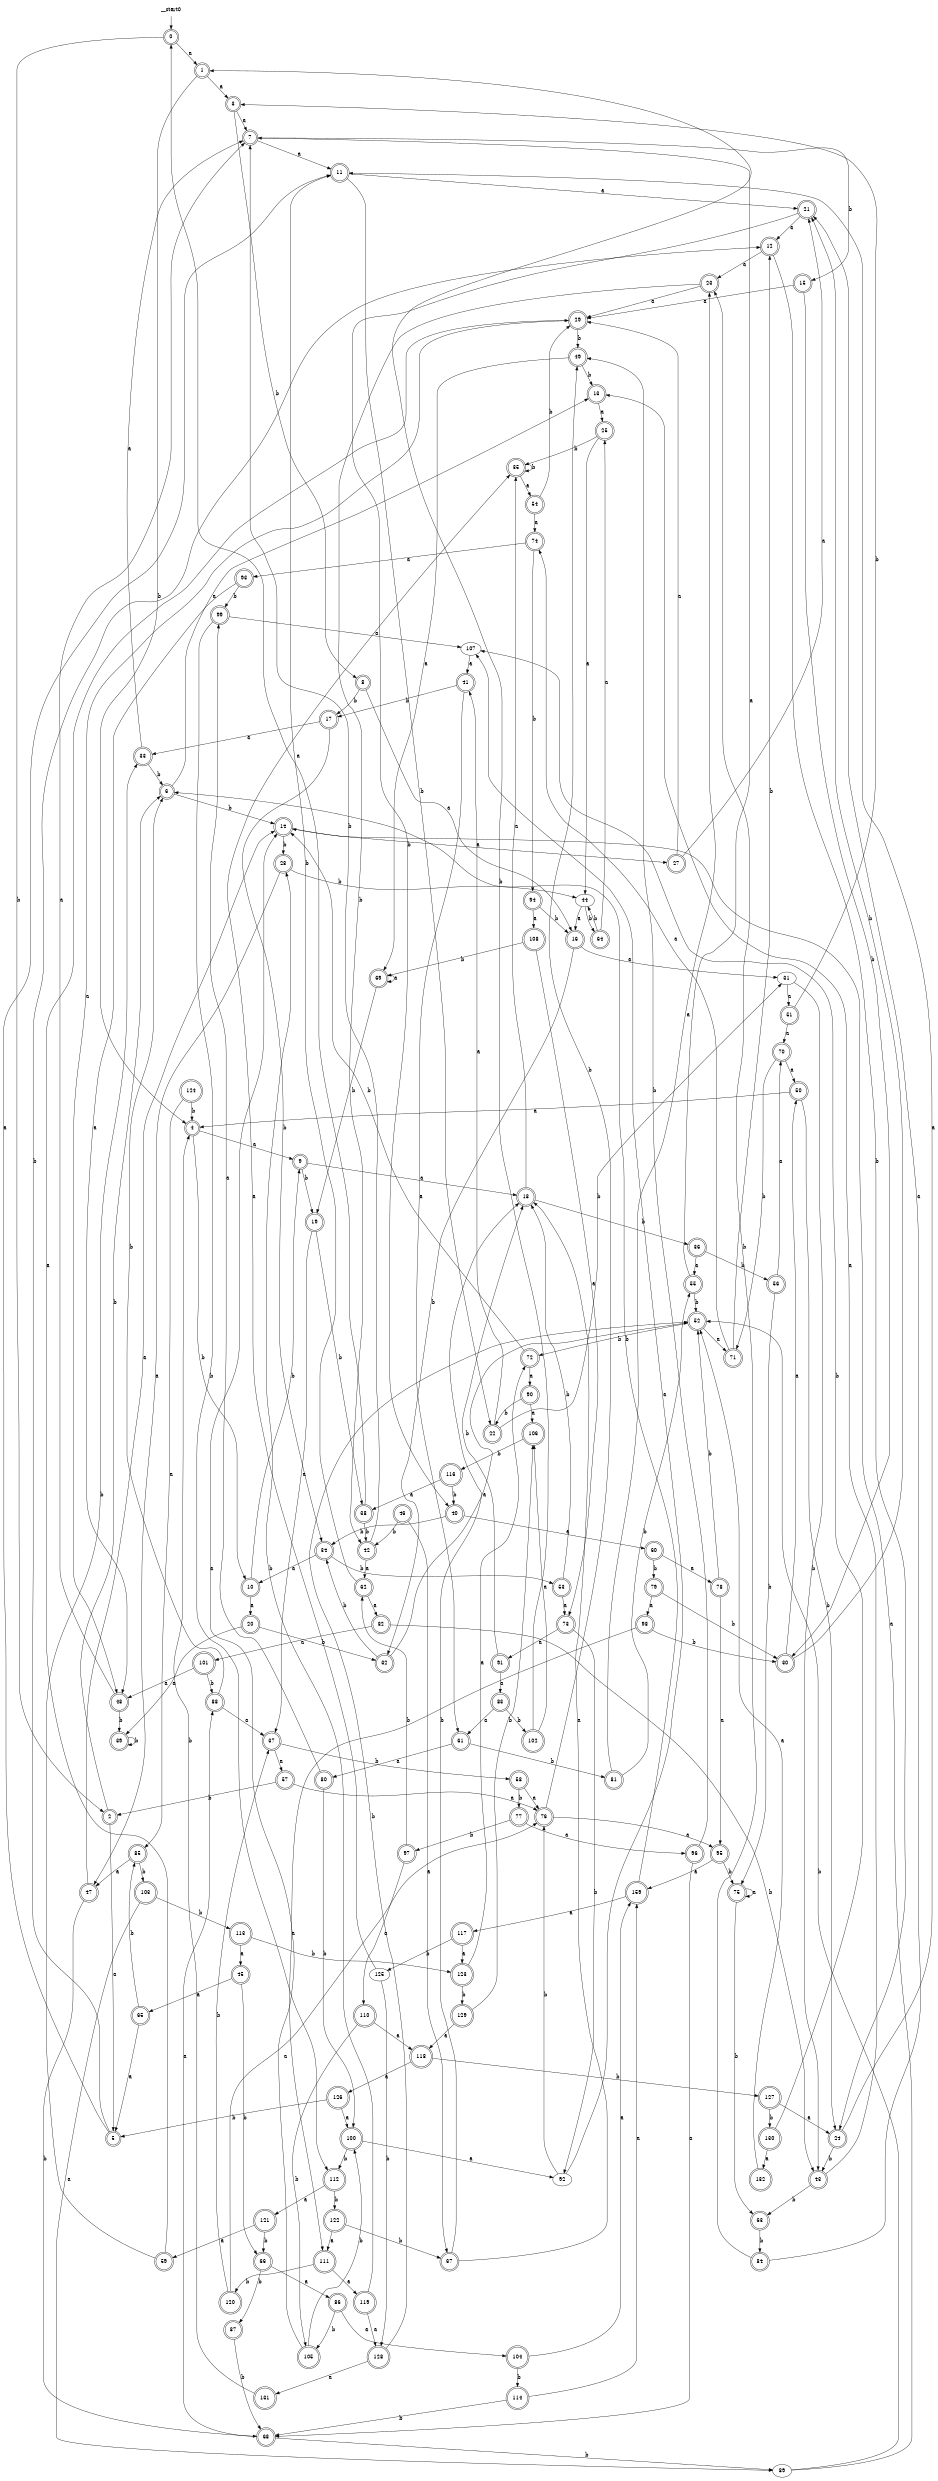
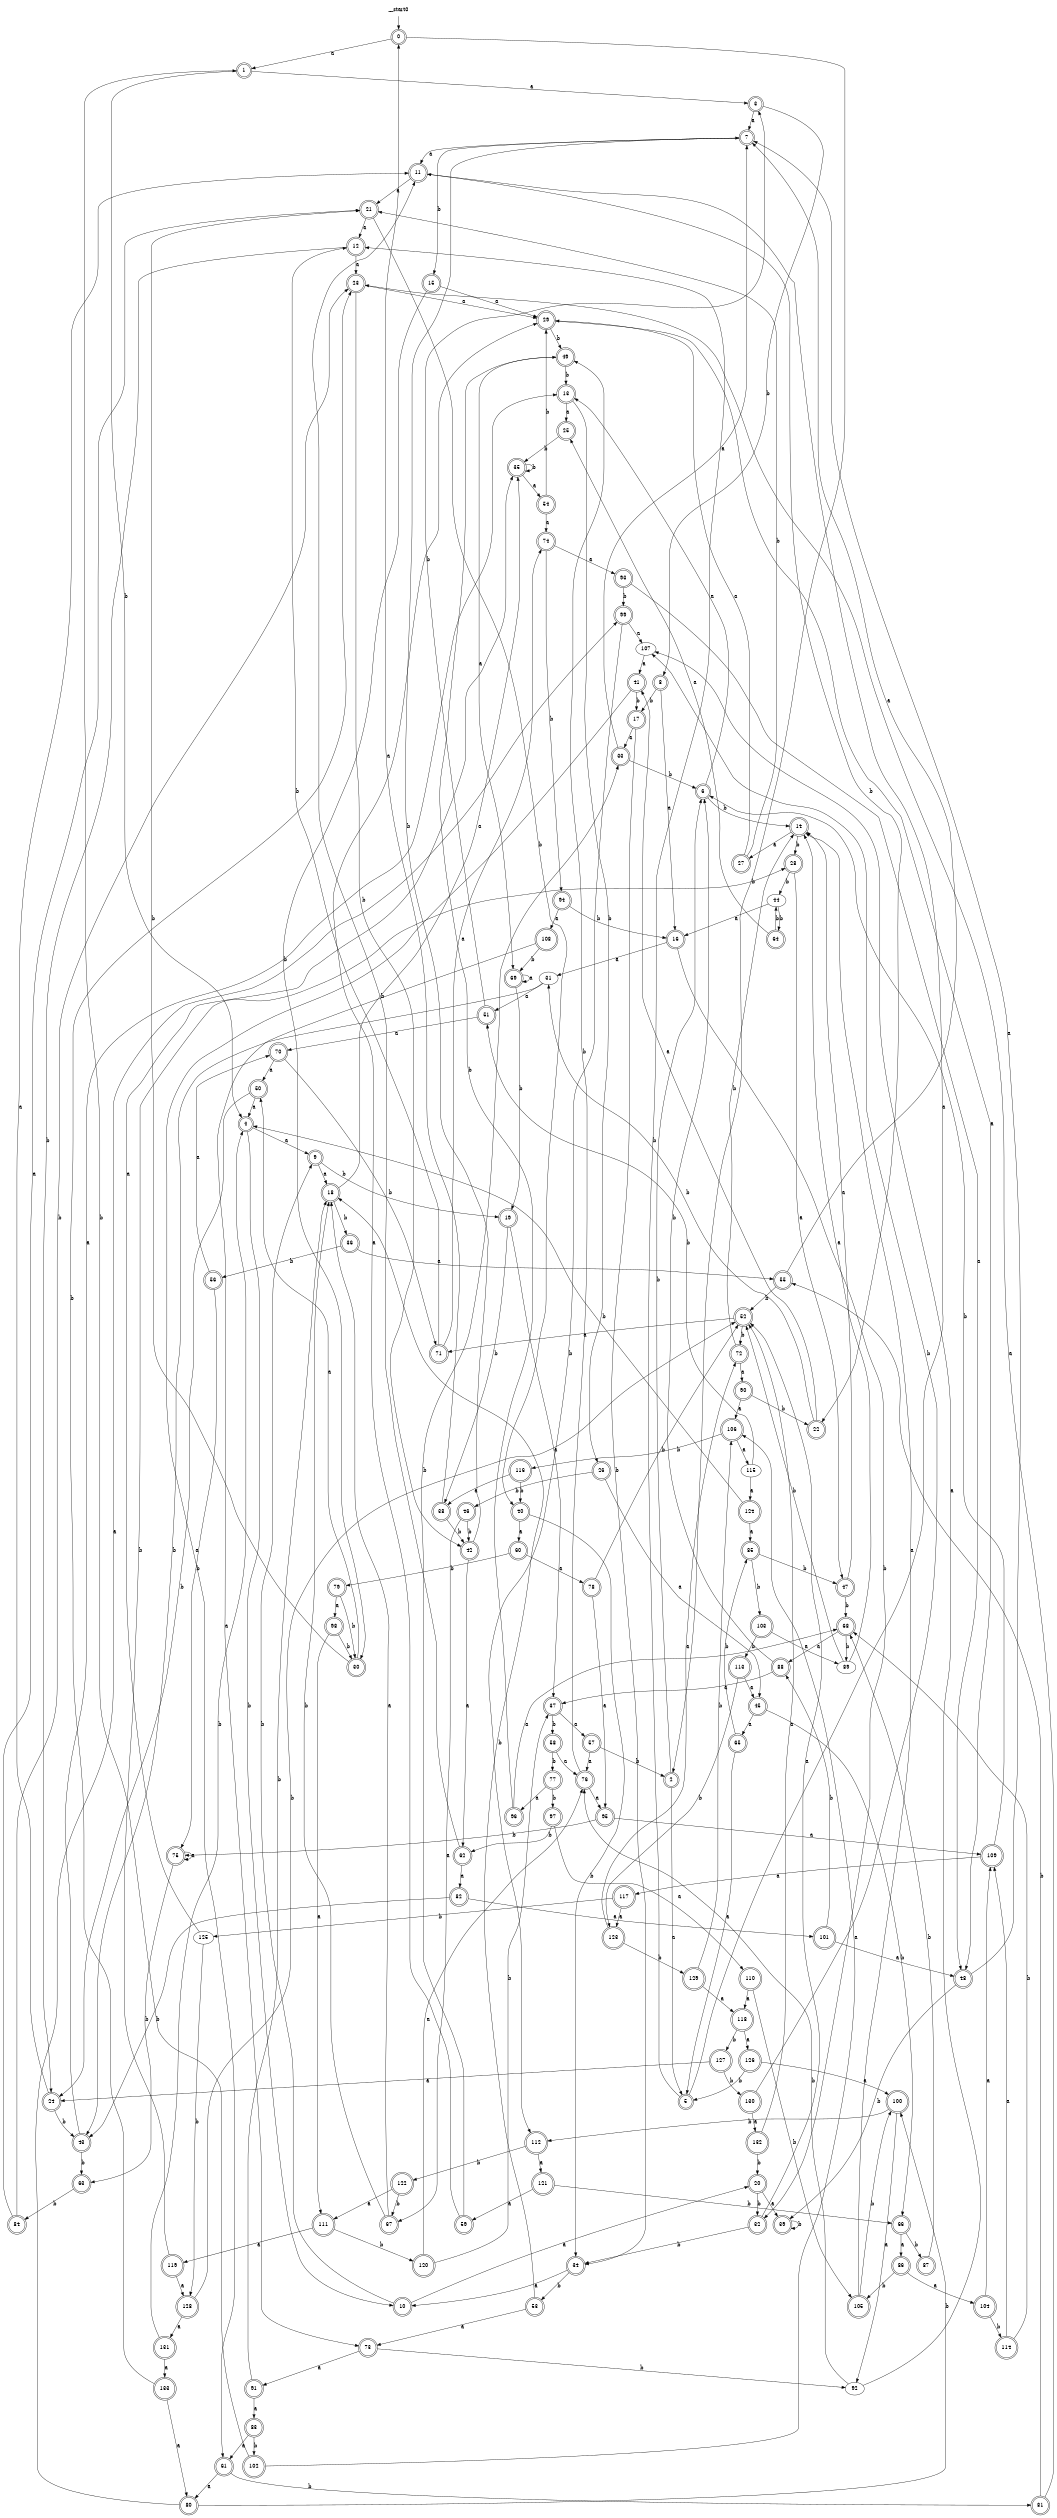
edge "27" -> "21": label "a" -> "b"
edge "25" -> "44": removed, label "a"
node "26": added
node "115": added
edge "85" -> "47": label "a" -> "b"
node "159": label "159" -> "109"
edge "132" -> "20": added, label "b"
node "133": added
